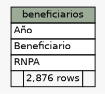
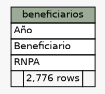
node "beneficiarios": text "2,876 rows" -> "2,776 rows"
